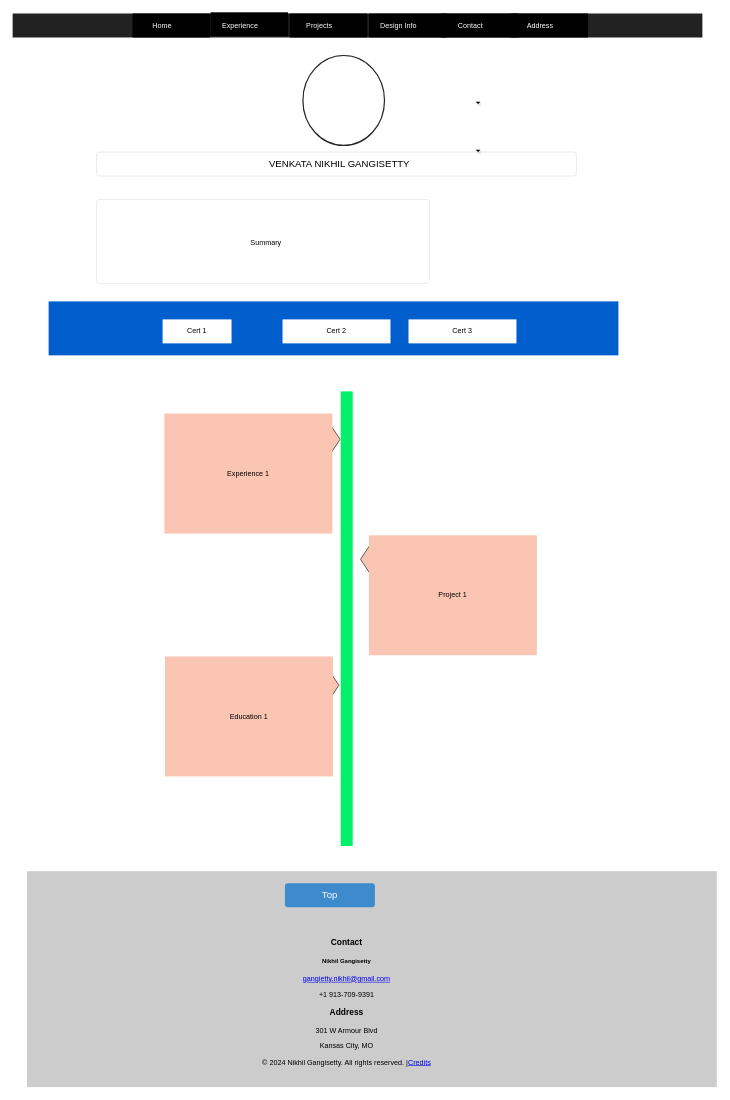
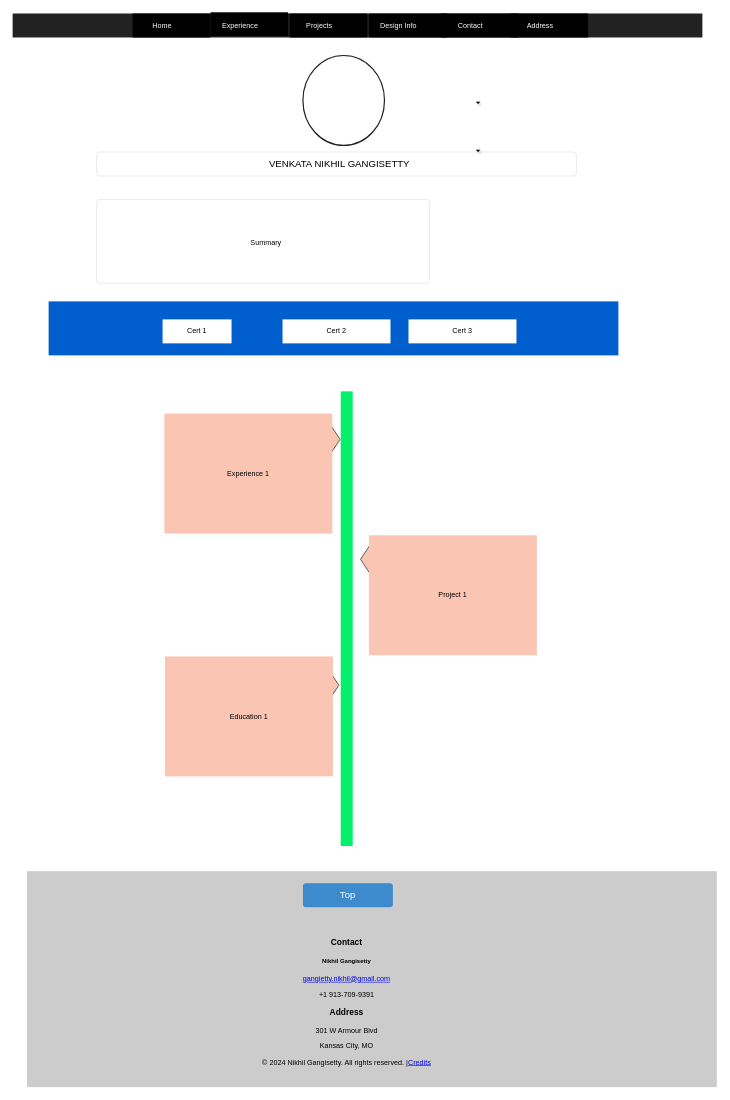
node "Top": moved (330, 896) -> (348, 896)
